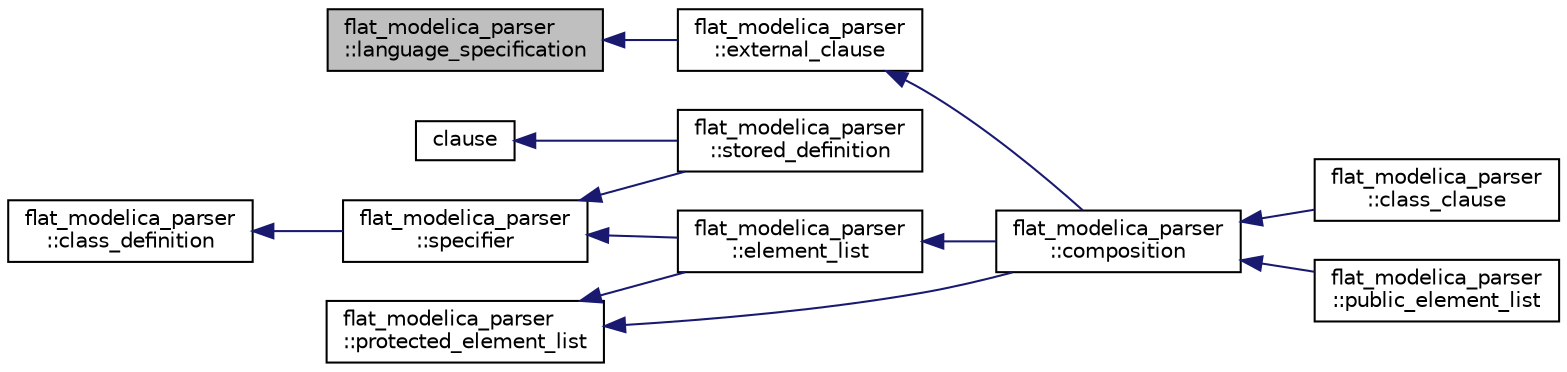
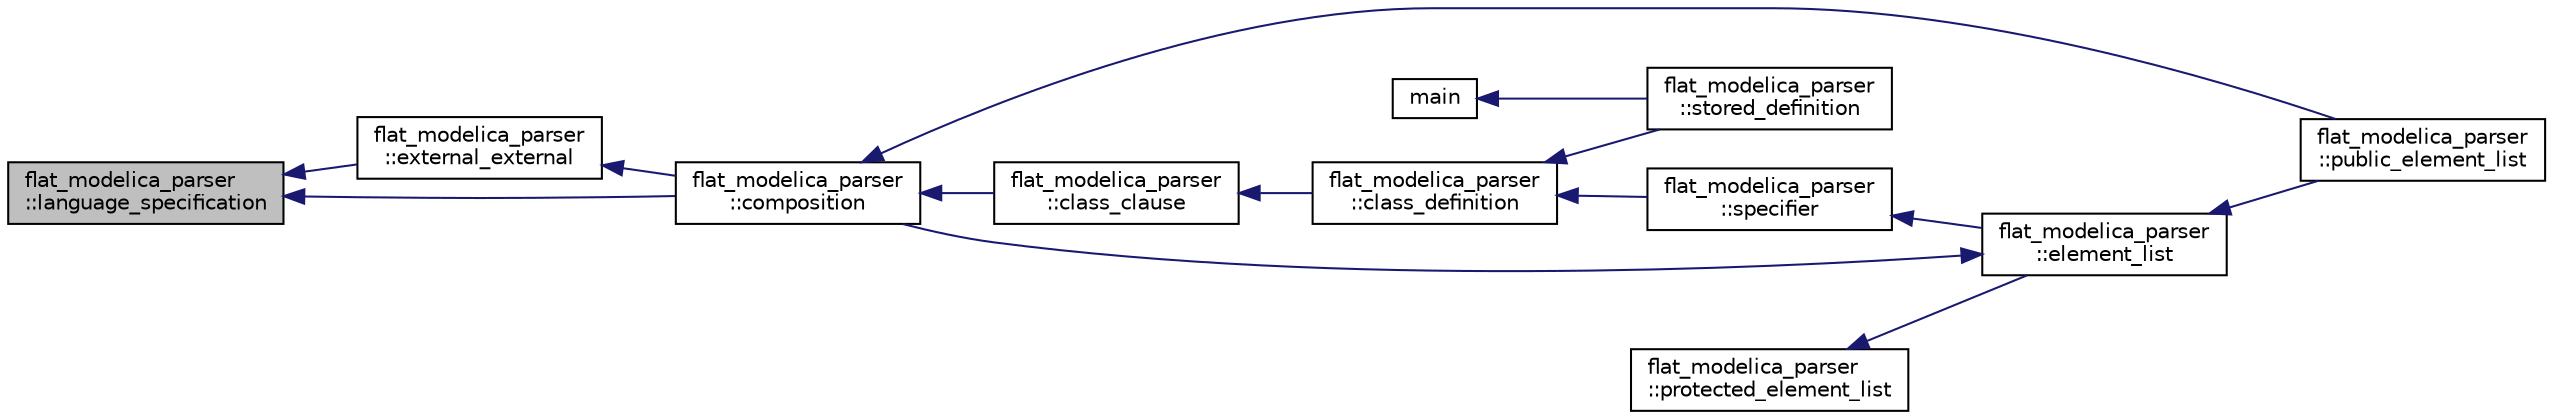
node "flat_modelica_parser ::external_clause": label "flat_modelica_parser ::external_clause" -> "flat_modelica_parser ::external_external"
node "clause": label "clause" -> "main"
edge "flat_modelica_parser ::stored_definition" -> "flat_modelica_parser ::specifier": now "flat_modelica_parser ::stored_definition" -> "flat_modelica_parser ::class_definition"
edge "flat_modelica_parser ::class_definition" -> "flat_modelica_parser ::class_clause": added
edge "flat_modelica_parser ::public_element_list" -> "flat_modelica_parser ::element_list": added
edge "flat_modelica_parser ::composition" -> "flat_modelica_parser ::protected_element_list": now "flat_modelica_parser ::composition" -> "flat_modelica_parser ::language_specification"
